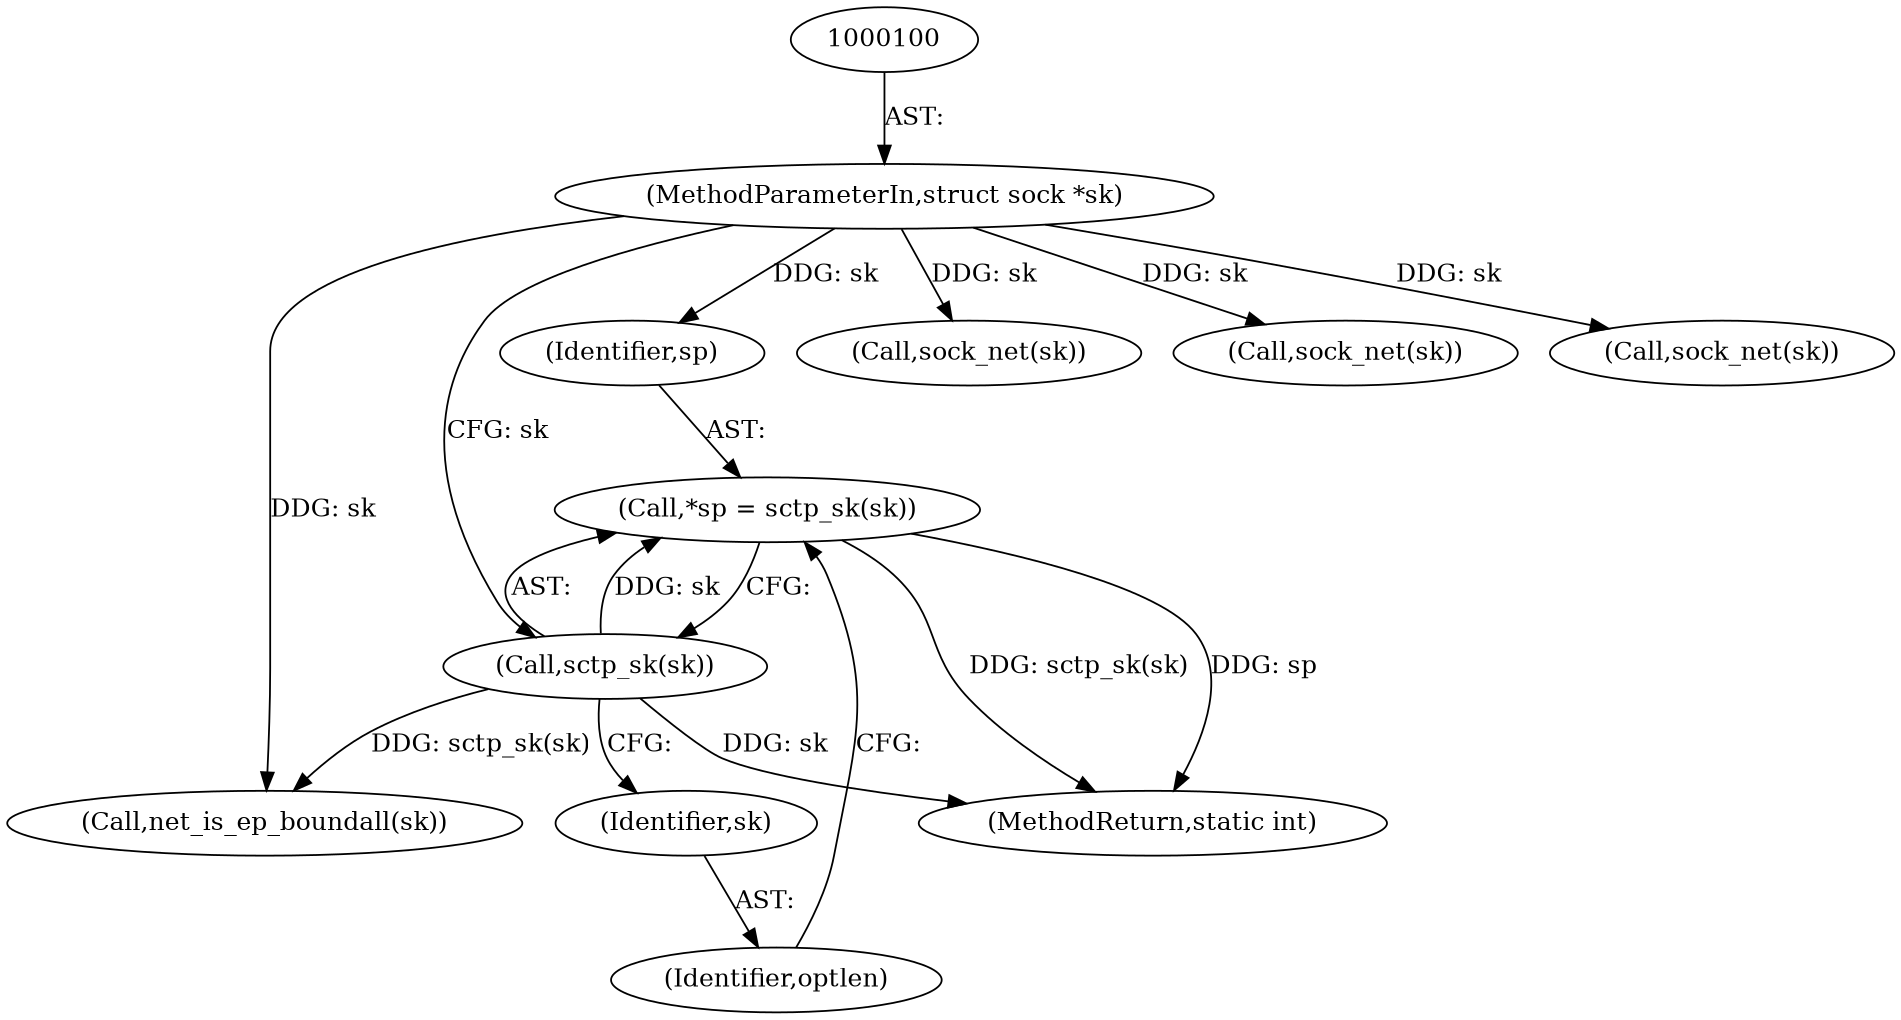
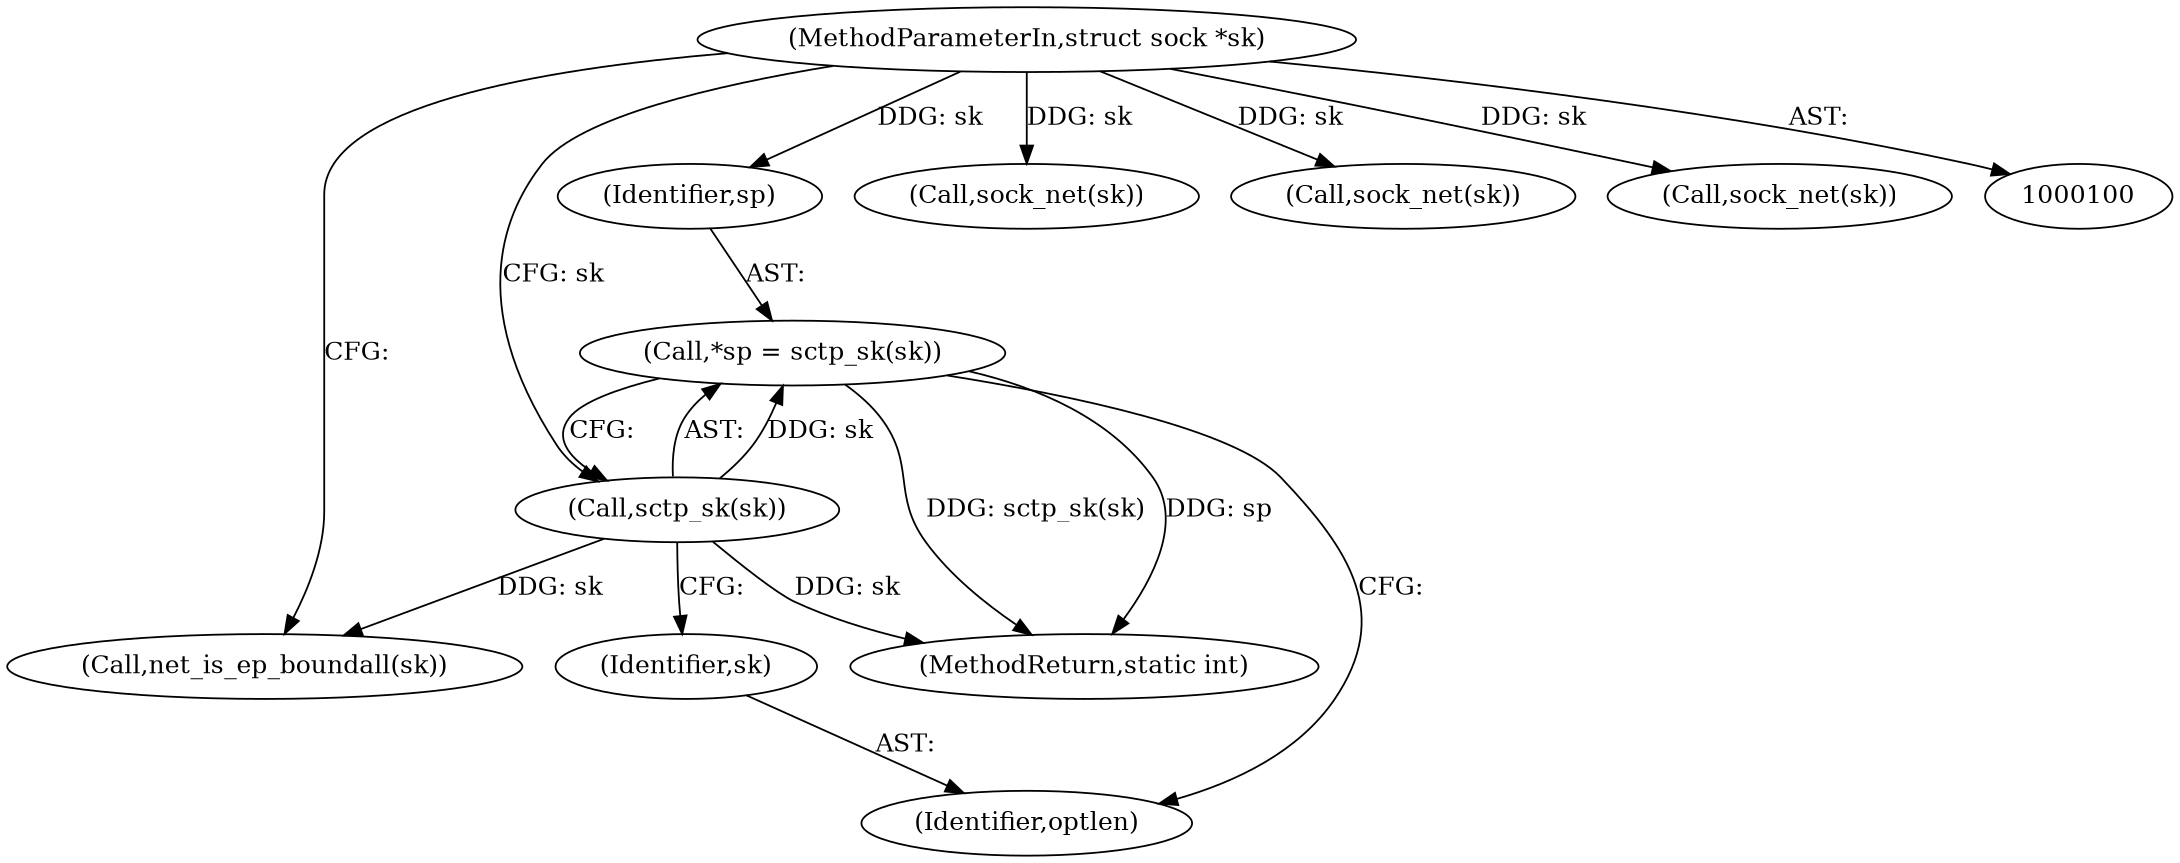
edge "1000100" -> "(MethodParameterIn,struct sock *sk)": reversed
edge "(MethodParameterIn,struct sock *sk)" -> "(Call,net_is_ep_boundall(sk))": label "DDG: sk" -> "CFG: "
edge "(Call,sctp_sk(sk))" -> "(Call,net_is_ep_boundall(sk))": label "DDG: sctp_sk(sk)" -> "DDG: sk"
edge "(Identifier,optlen)" -> "(Call,*sp = sctp_sk(sk))": reversed
